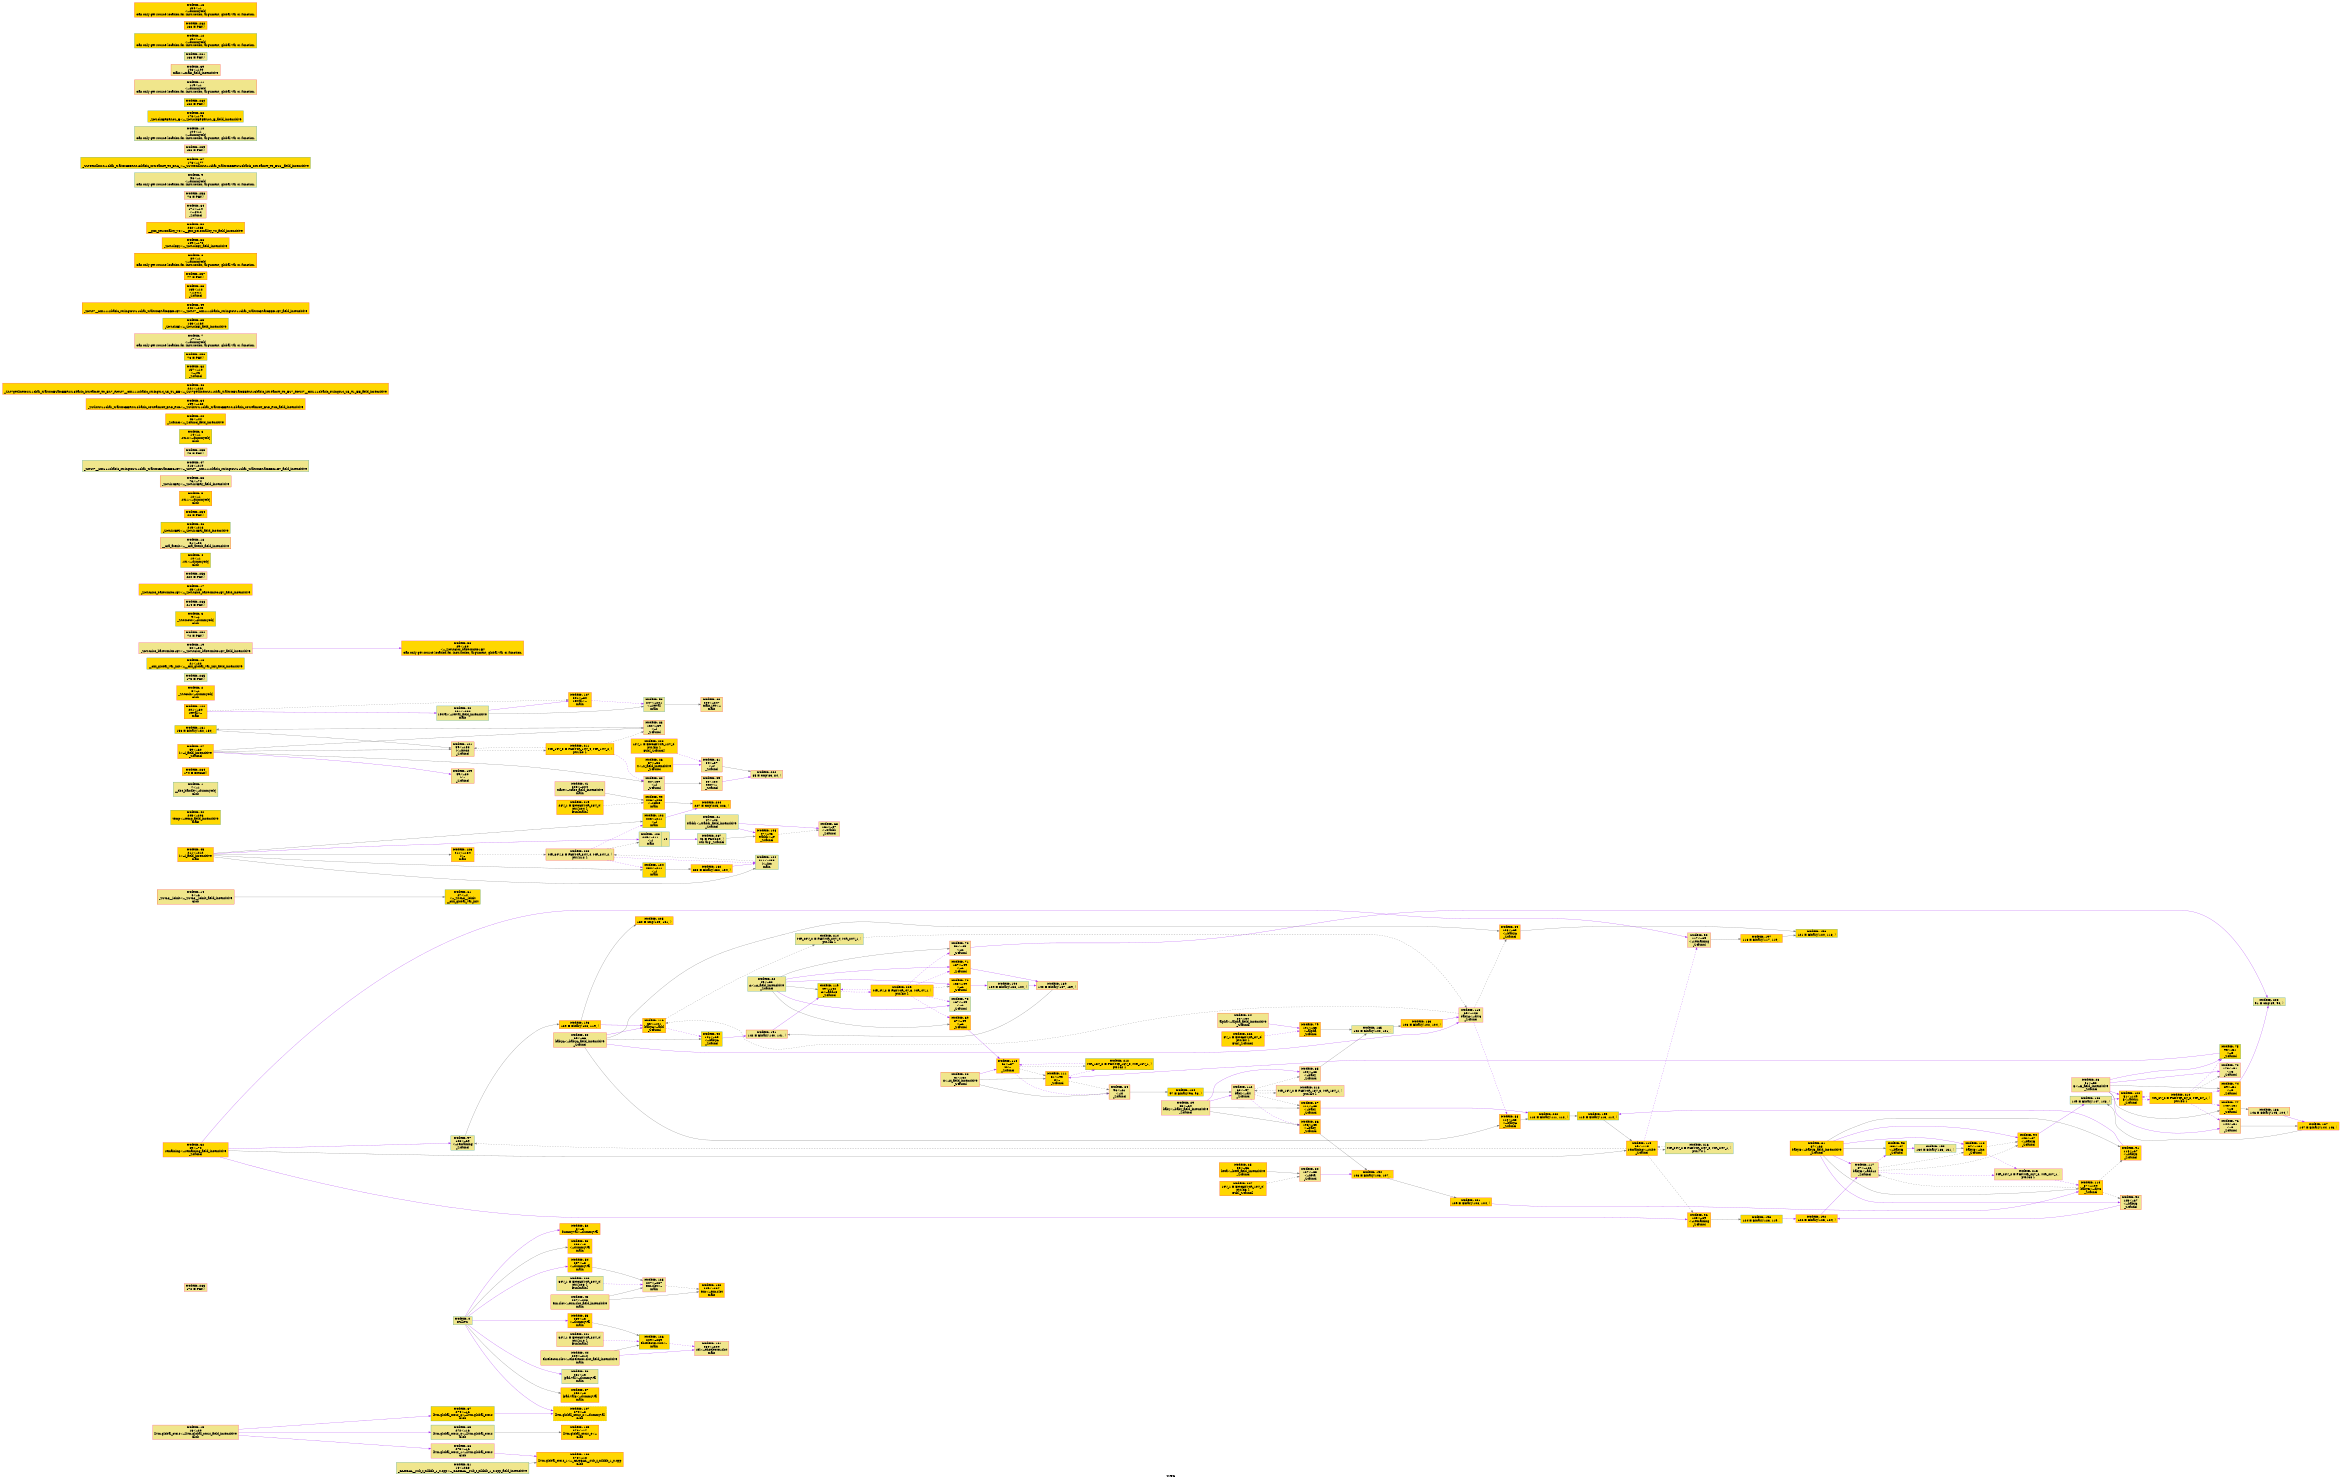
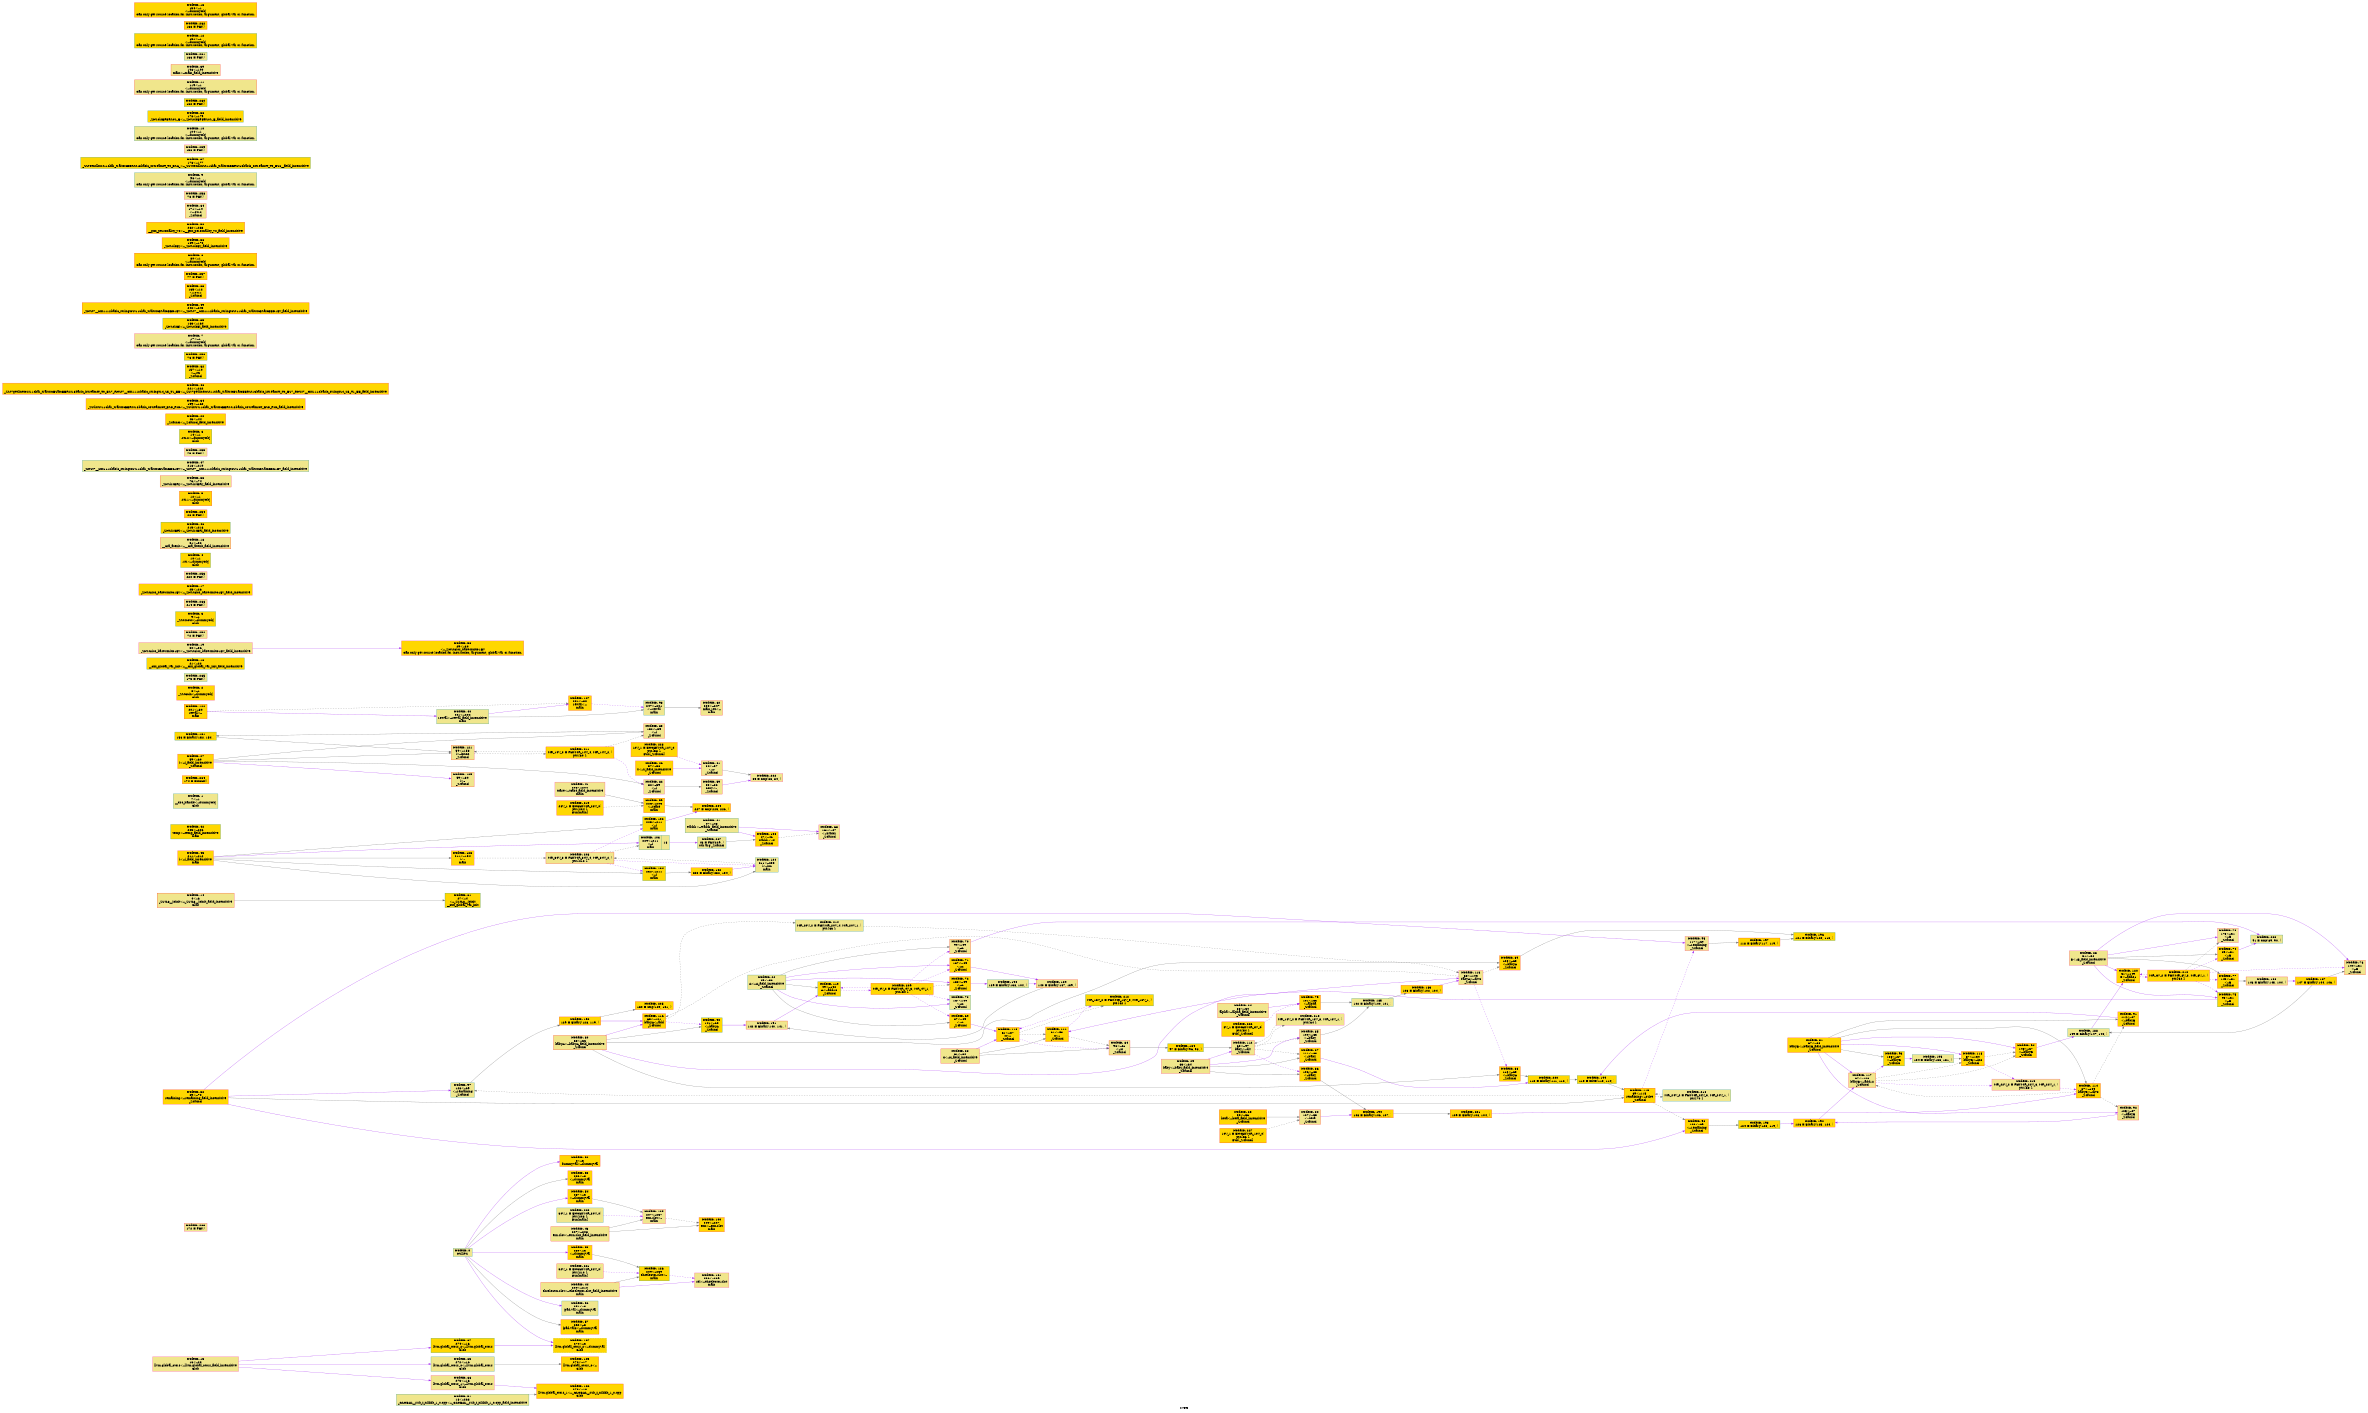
node "NodeID: 199": text "115 = Binary(113, 114, )" -> "115 = InitD(113, 114, )"
edge "NodeID: 76" -> "NodeID: 187": reversed
